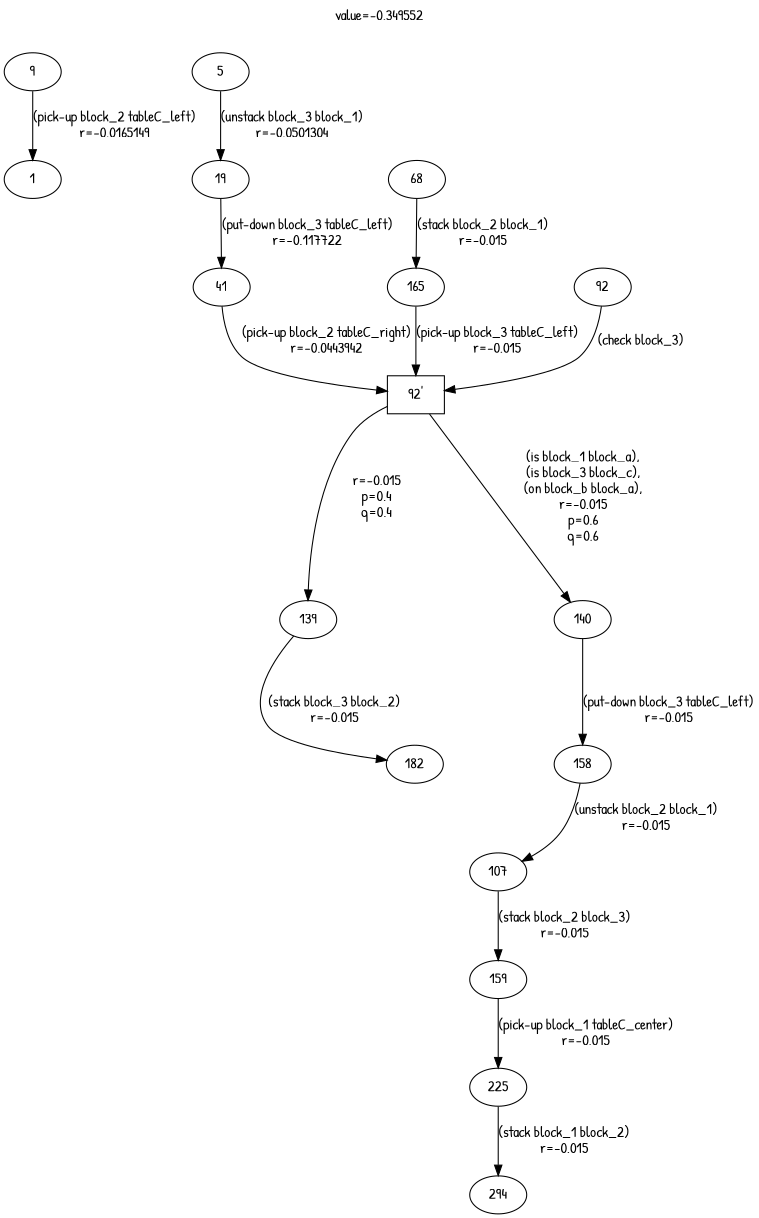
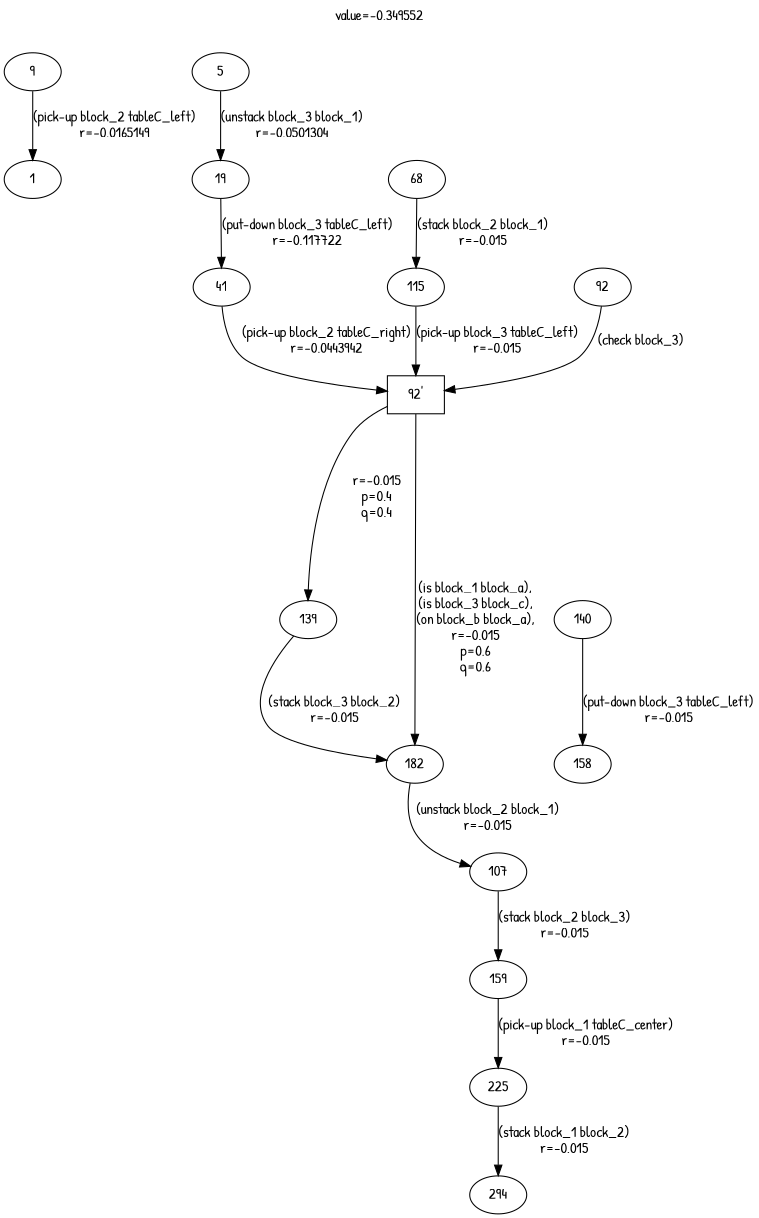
node "165": label "165" -> "115"
edge "92'" -> "140": now "92'" -> "182"
edge "158" -> "107": now "182" -> "107"
